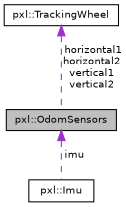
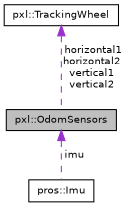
node "pxl::Imu": label "pxl::Imu" -> "pros::Imu"
